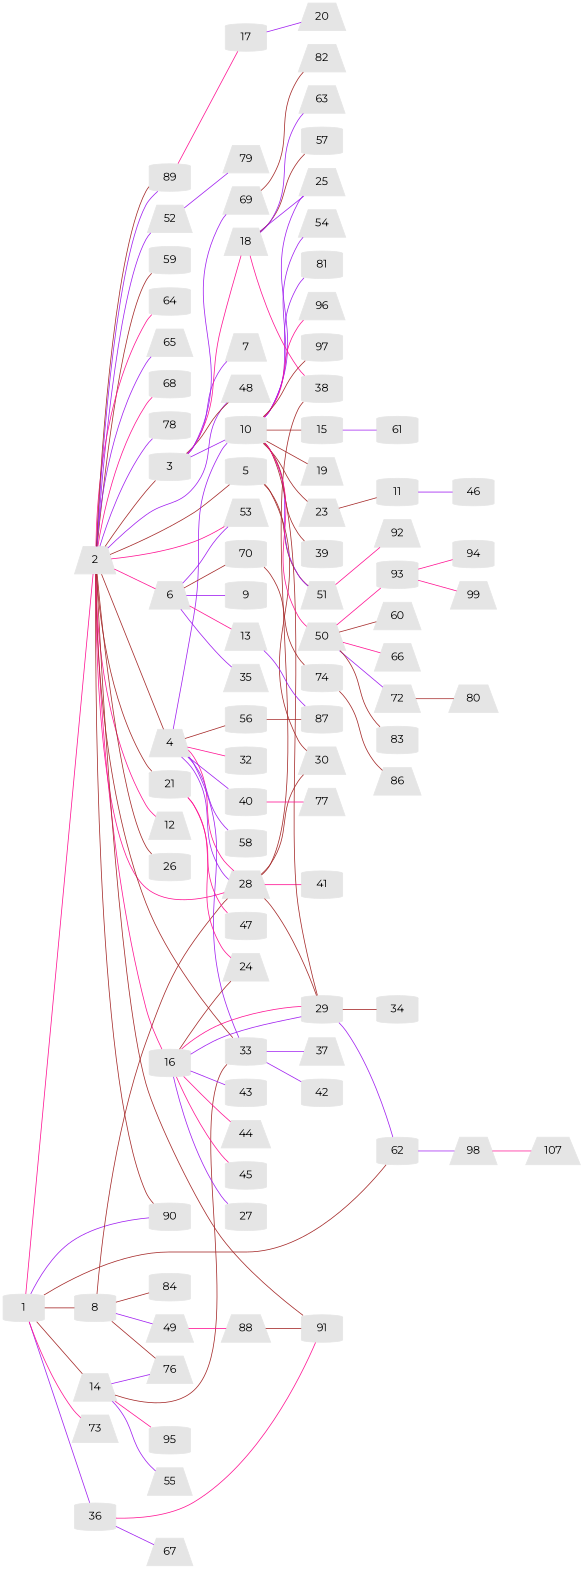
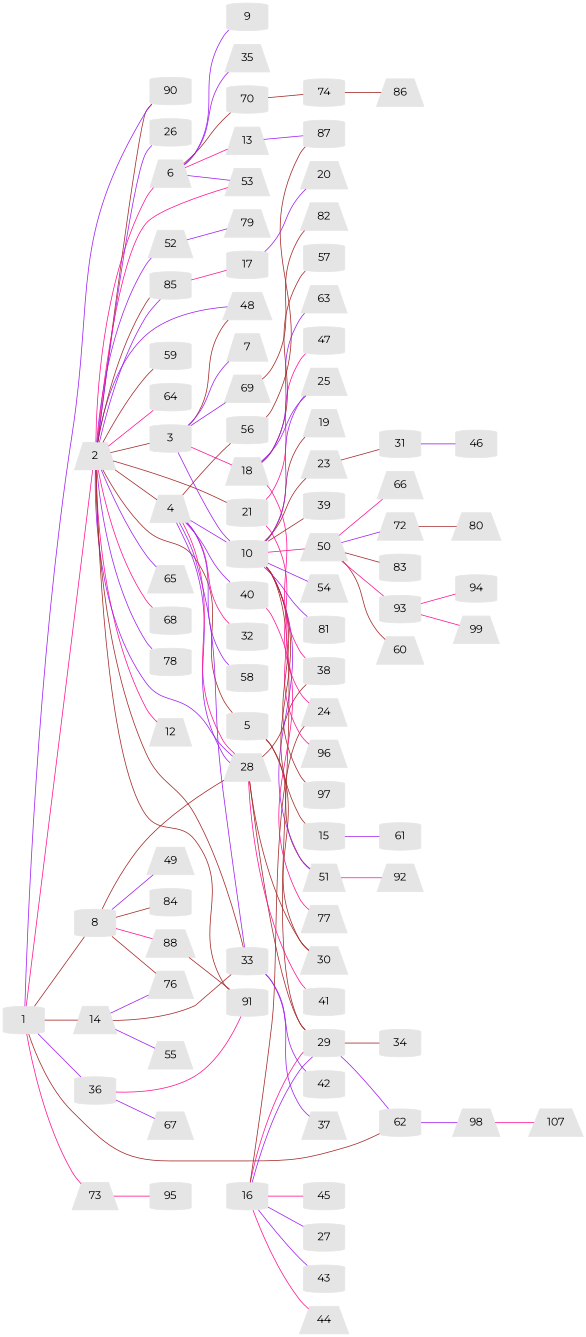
node "89": label "89" -> "85"
node "11": label "11" -> "31"
edge "2" -- "26": color brown -> purple
edge "2" -- "28": color deeppink -> purple
edge "2" -- "16": removed
edge "49" -- "88": now "8" -- "88"
edge "14" -- "95": now "73" -- "95"
